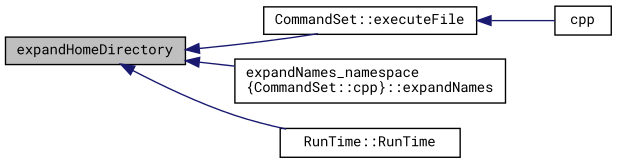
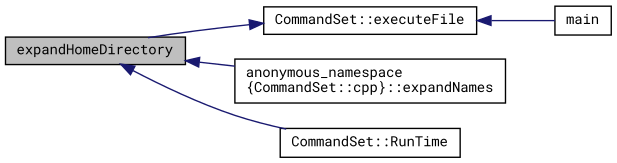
node "cpp": label "cpp" -> "main"
edge "CommandSet::executeFile" -> "expandHomeDirectory": reversed
node "expandNames_namespace {CommandSet::cpp}::expandNames": label "expandNames_namespace {CommandSet::cpp}::expandNames" -> "anonymous_namespace {CommandSet::cpp}::expandNames"
node "RunTime::RunTime": label "RunTime::RunTime" -> "CommandSet::RunTime"
